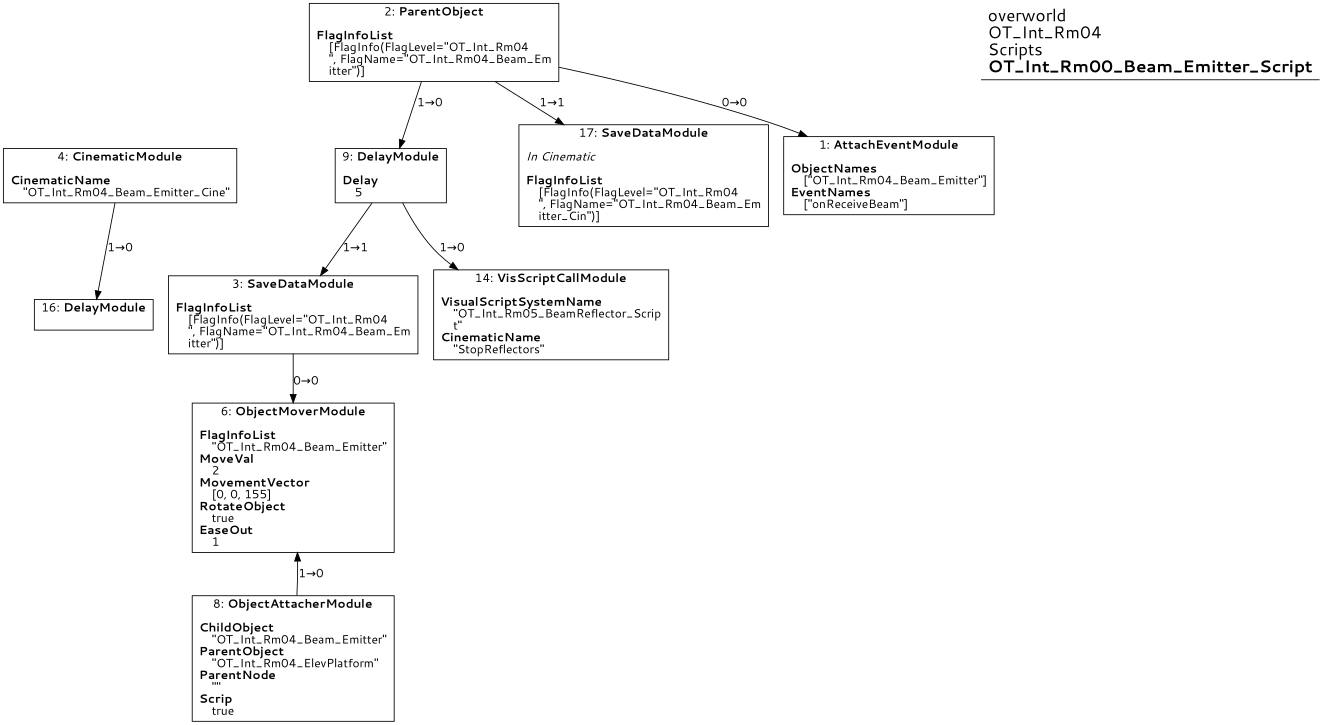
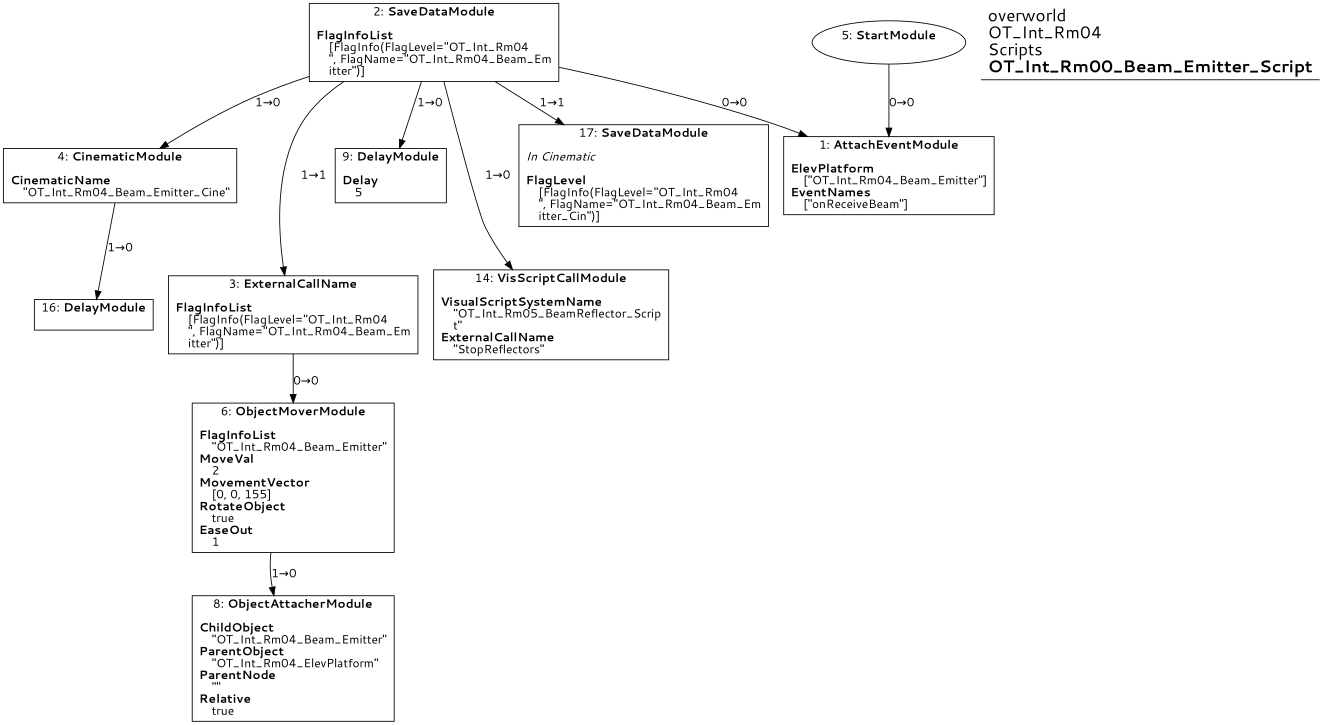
node "2:": text "ParentObject" -> "SaveDataModule"
node "5:": added
edge "2:" -> "4:": added, label "1→0"
node "1:": text "ObjectNames" -> "ElevPlatform"
node "17:": text "FlagInfoList" -> "FlagLevel"
edge "9:" -> "3:": now "2:" -> "3:"
edge "9:" -> "14:": now "2:" -> "14:"
node "3:": text "SaveDataModule" -> "ExternalCallName"
node "14:": text "CinematicName" -> "ExternalCallName"
edge "8:" -> "6:": reversed
node "8:": text "Scrip" -> "Relative"
